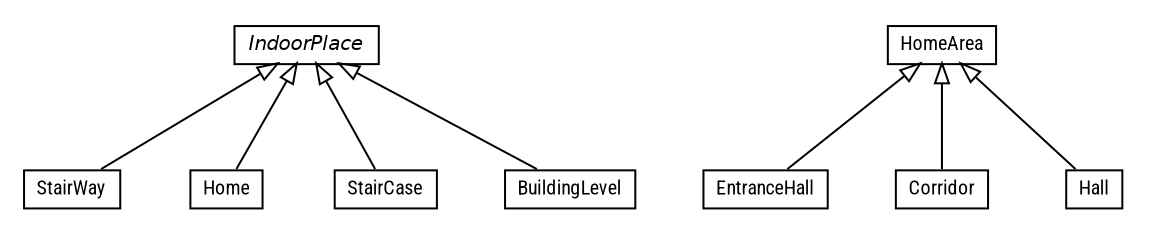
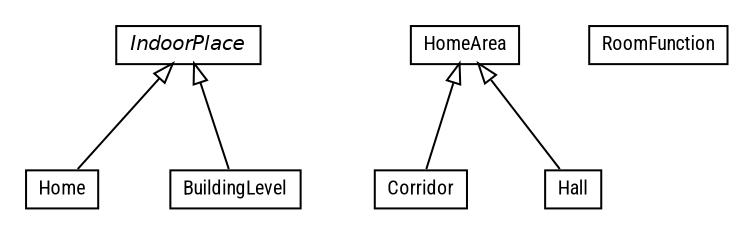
node "RoomFunction": added
node "StairWay": removed
node "StairCase": removed
node "EntranceHall": removed
